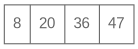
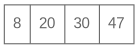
node "8": text "36" -> "30"
